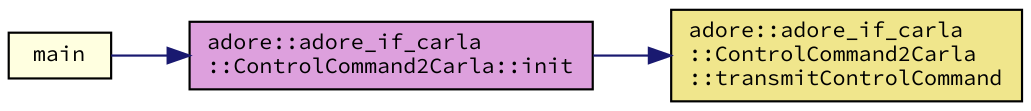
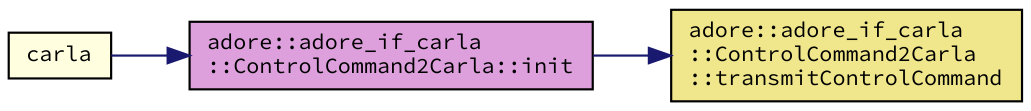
node "main": label "main" -> "carla"
